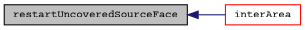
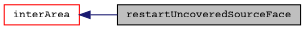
edge "interArea" -> "restartUncoveredSourceFace": reversed
